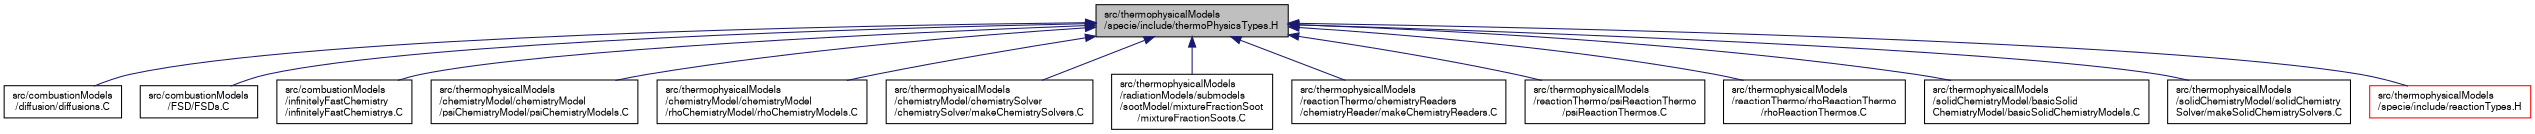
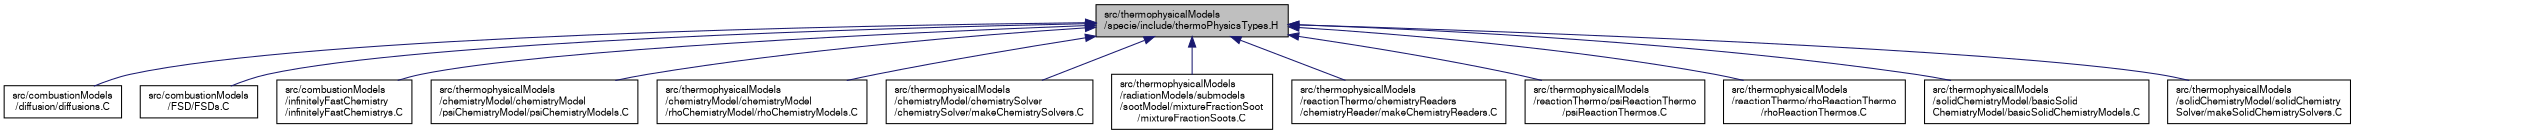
node "src/thermophysicalModels /specie/include/reactionTypes.H": removed
